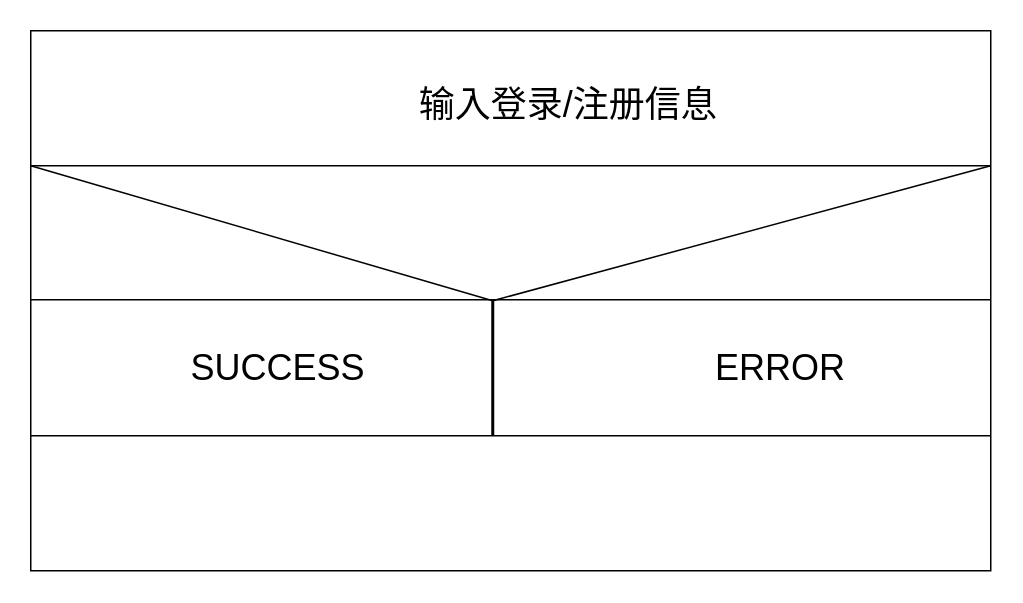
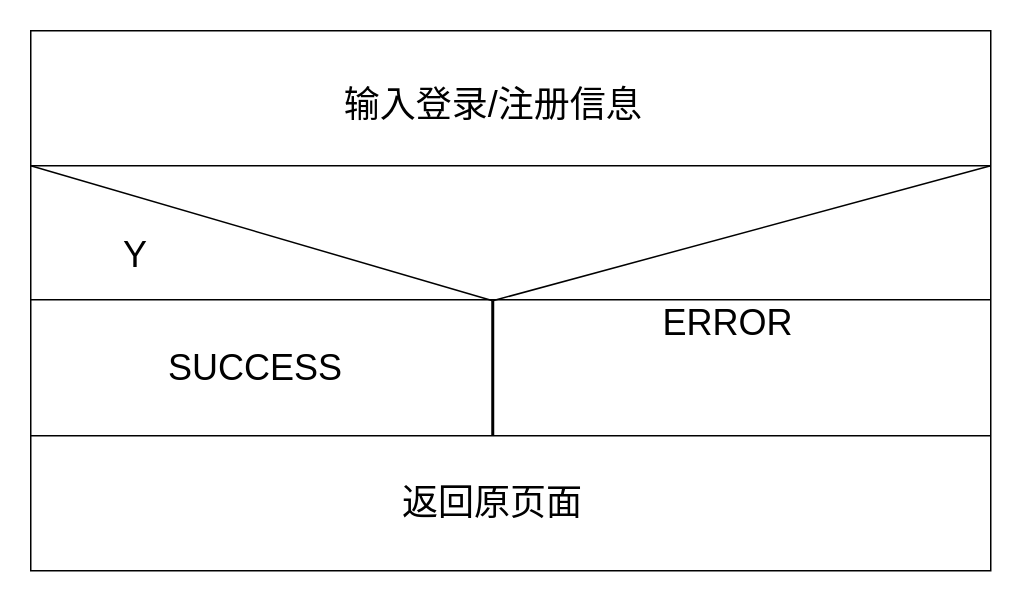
node "输入登录/注册信息": moved (568, 106) -> (493, 106)
node "Y": added
node "SUCCESS": moved (278, 368) -> (256, 368)
node "ERROR": moved (781, 368) -> (728, 323)
node "返回原页面": added
